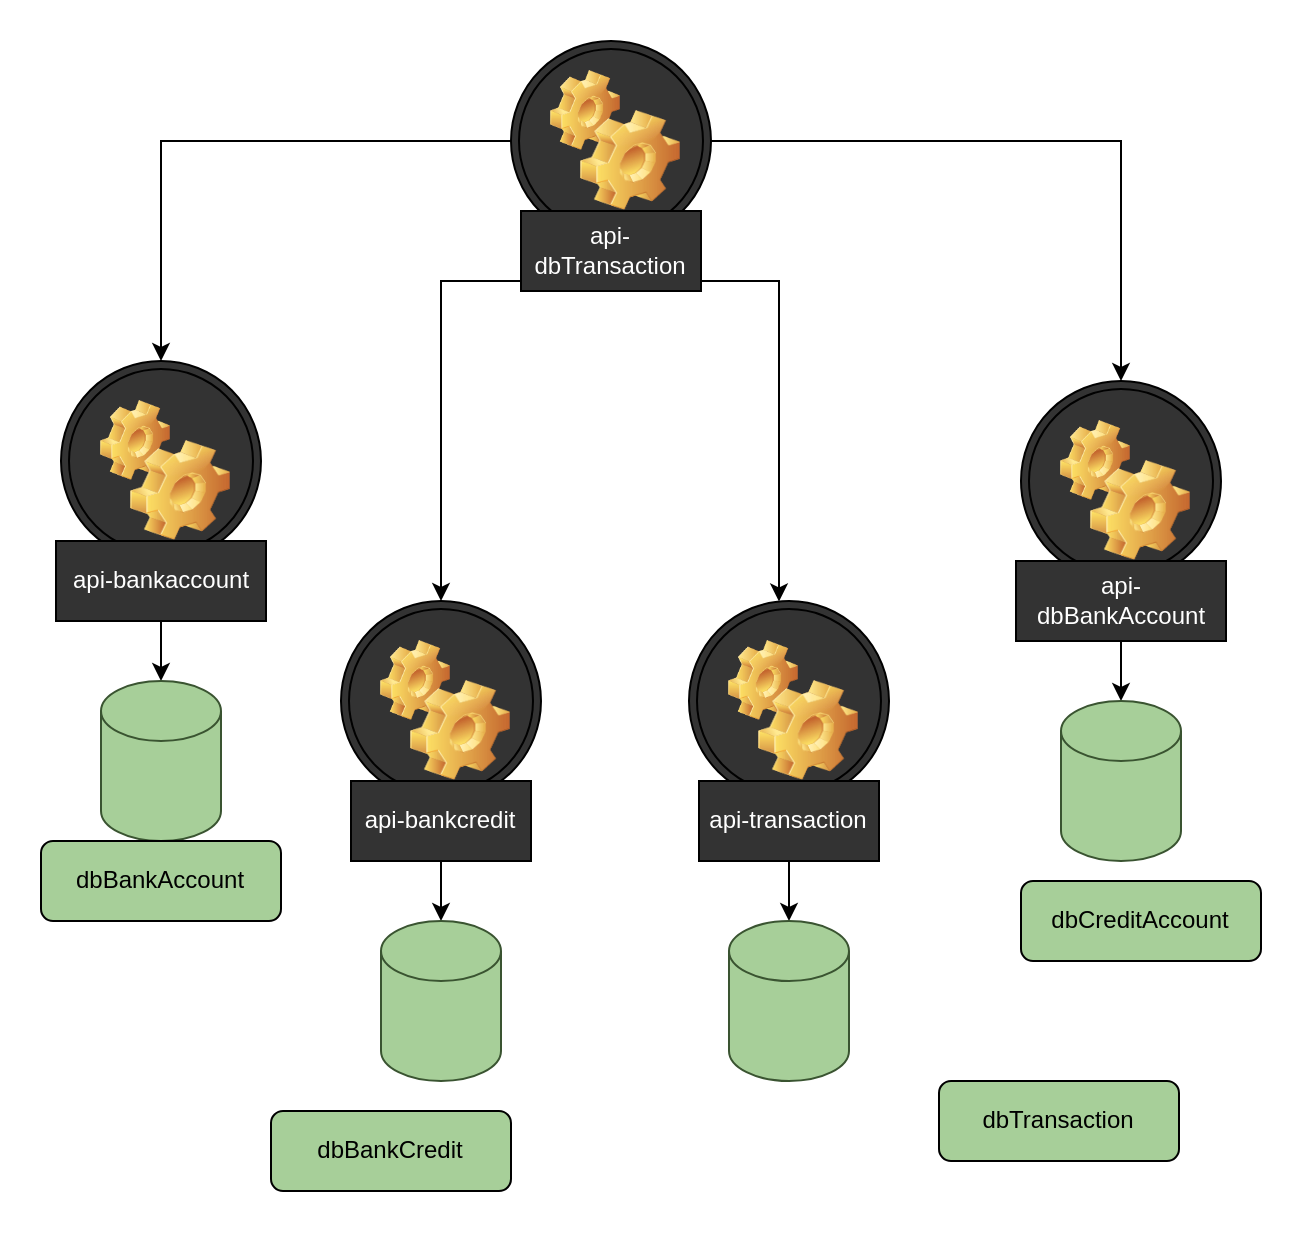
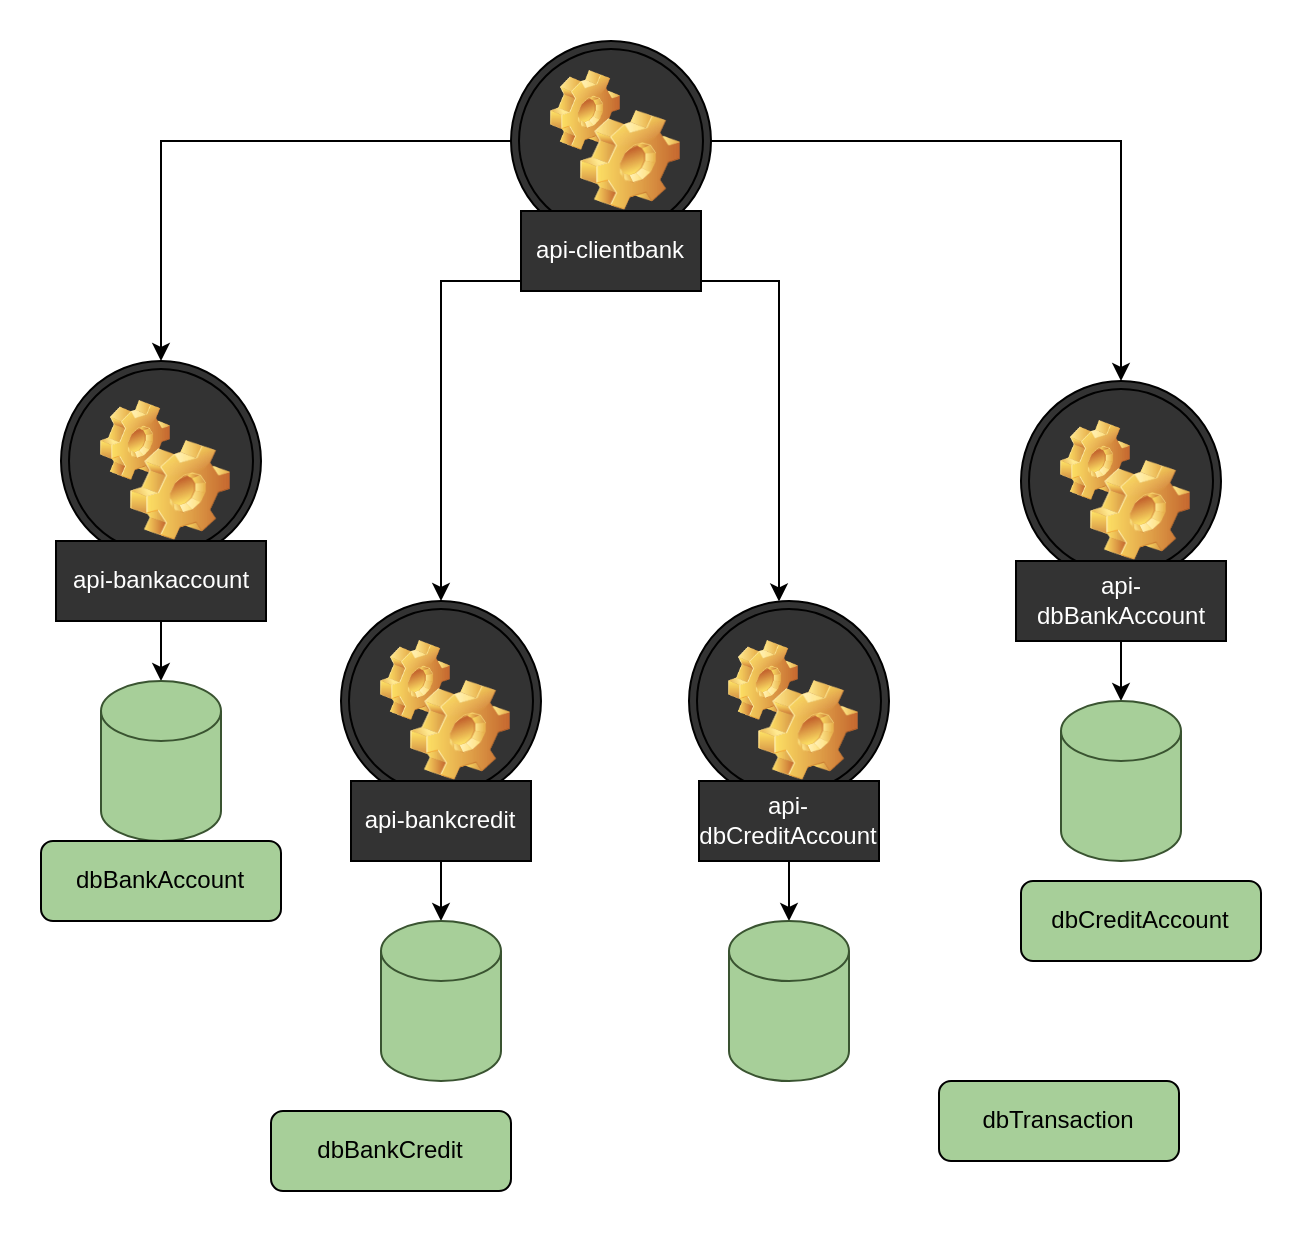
node "api-dbTransaction": label "api-dbTransaction" -> "api-clientbank"
node "api-transaction": label "api-transaction" -> "api-dbCreditAccount"
